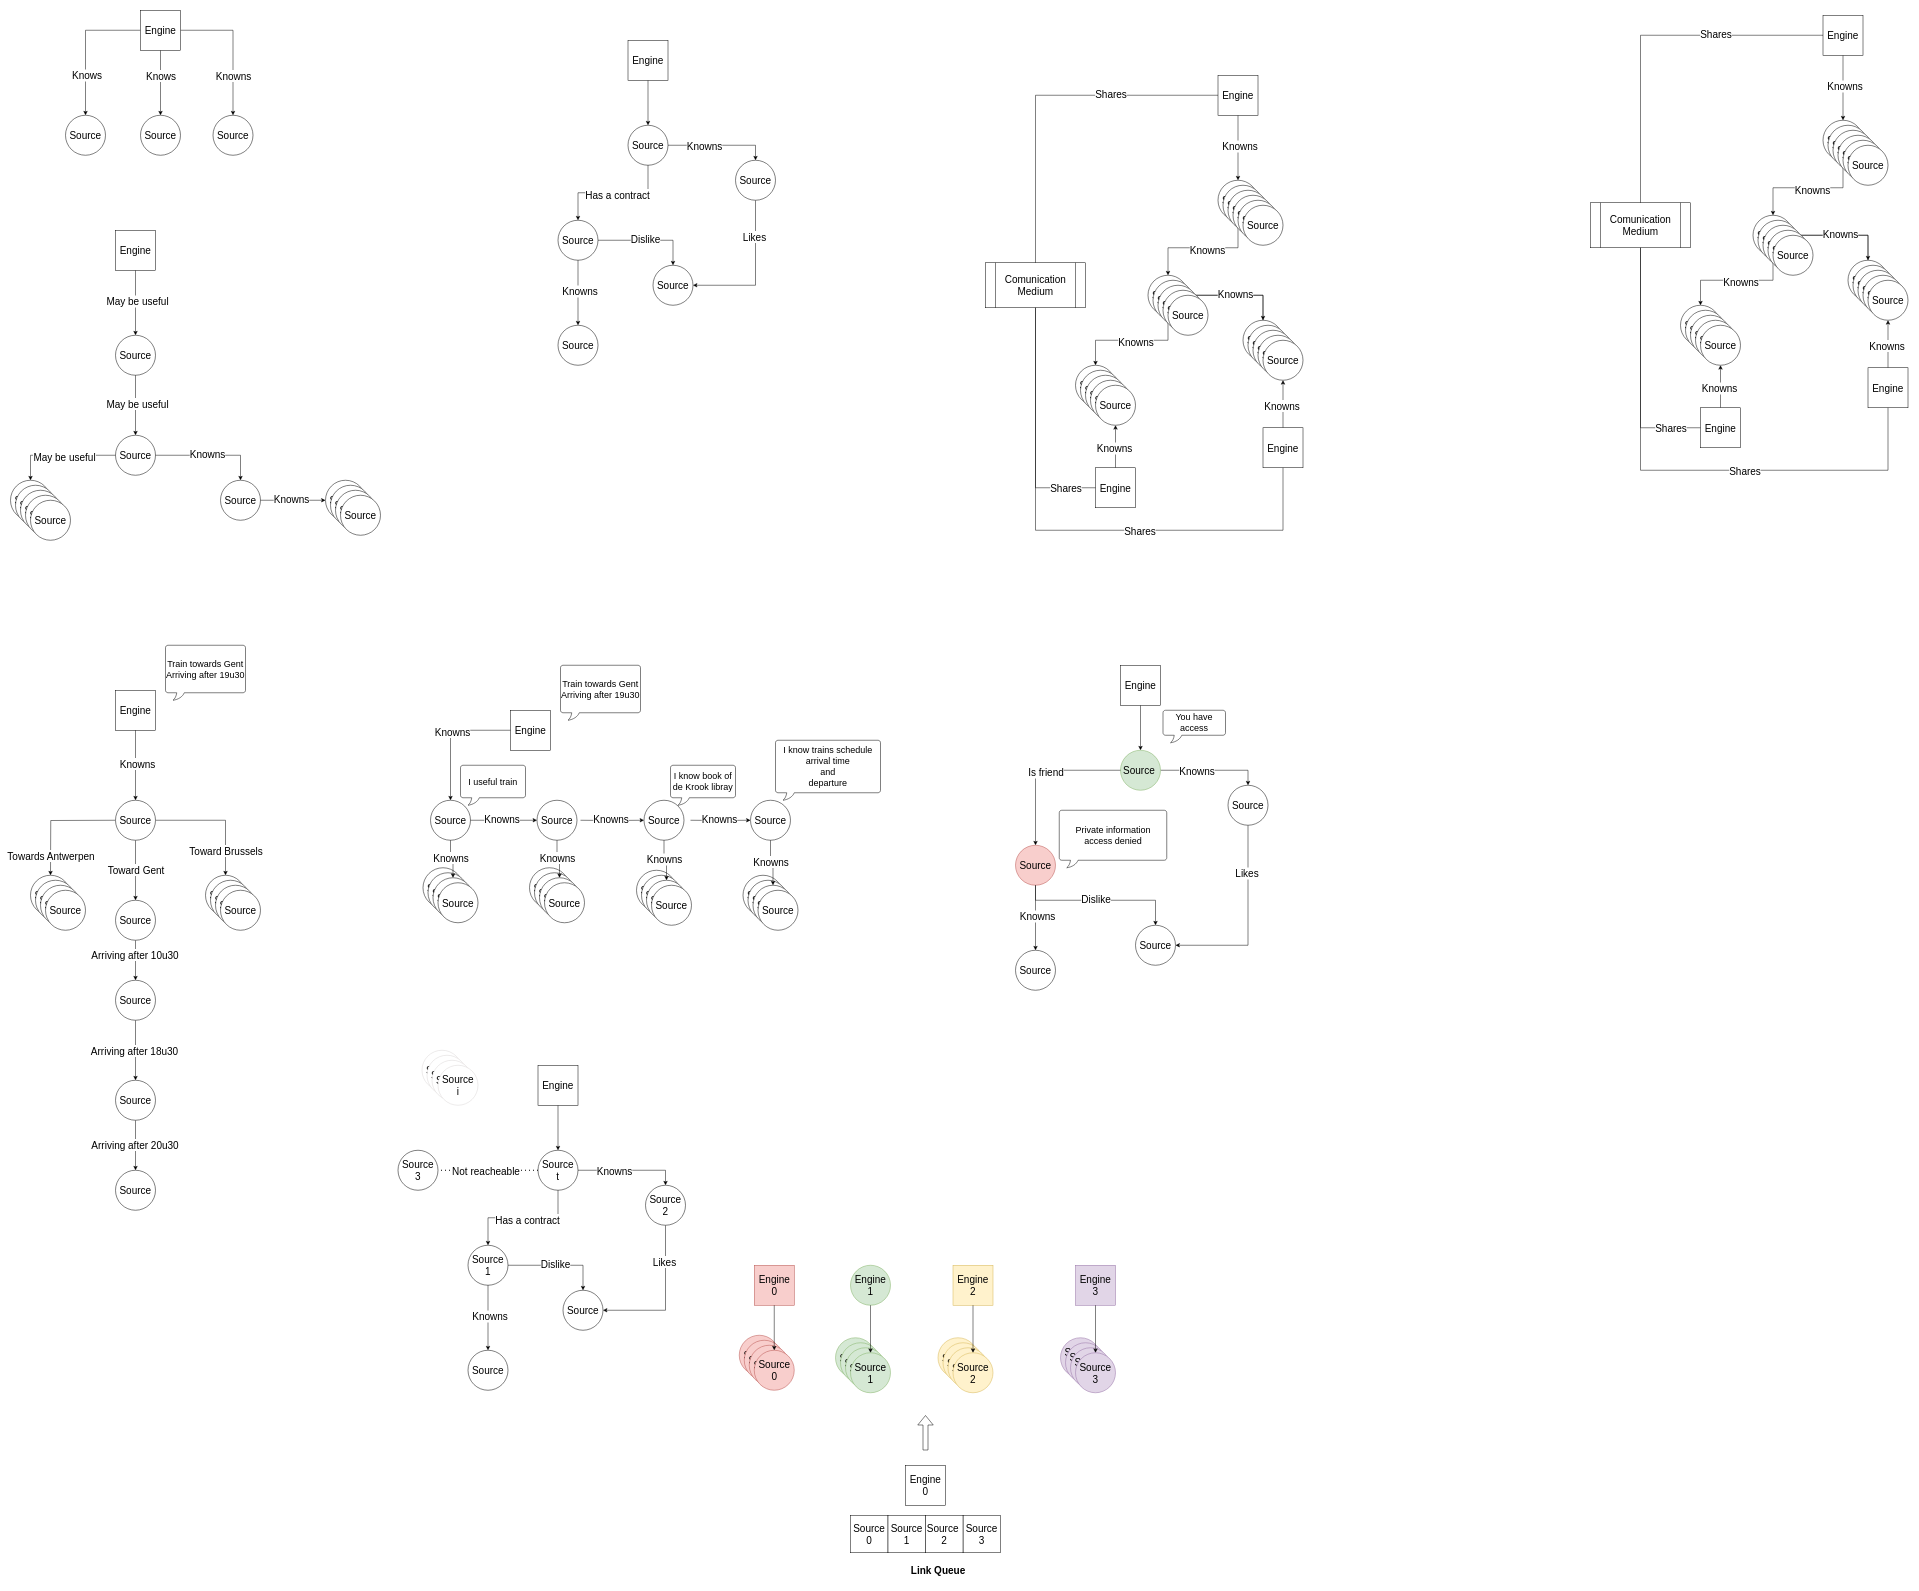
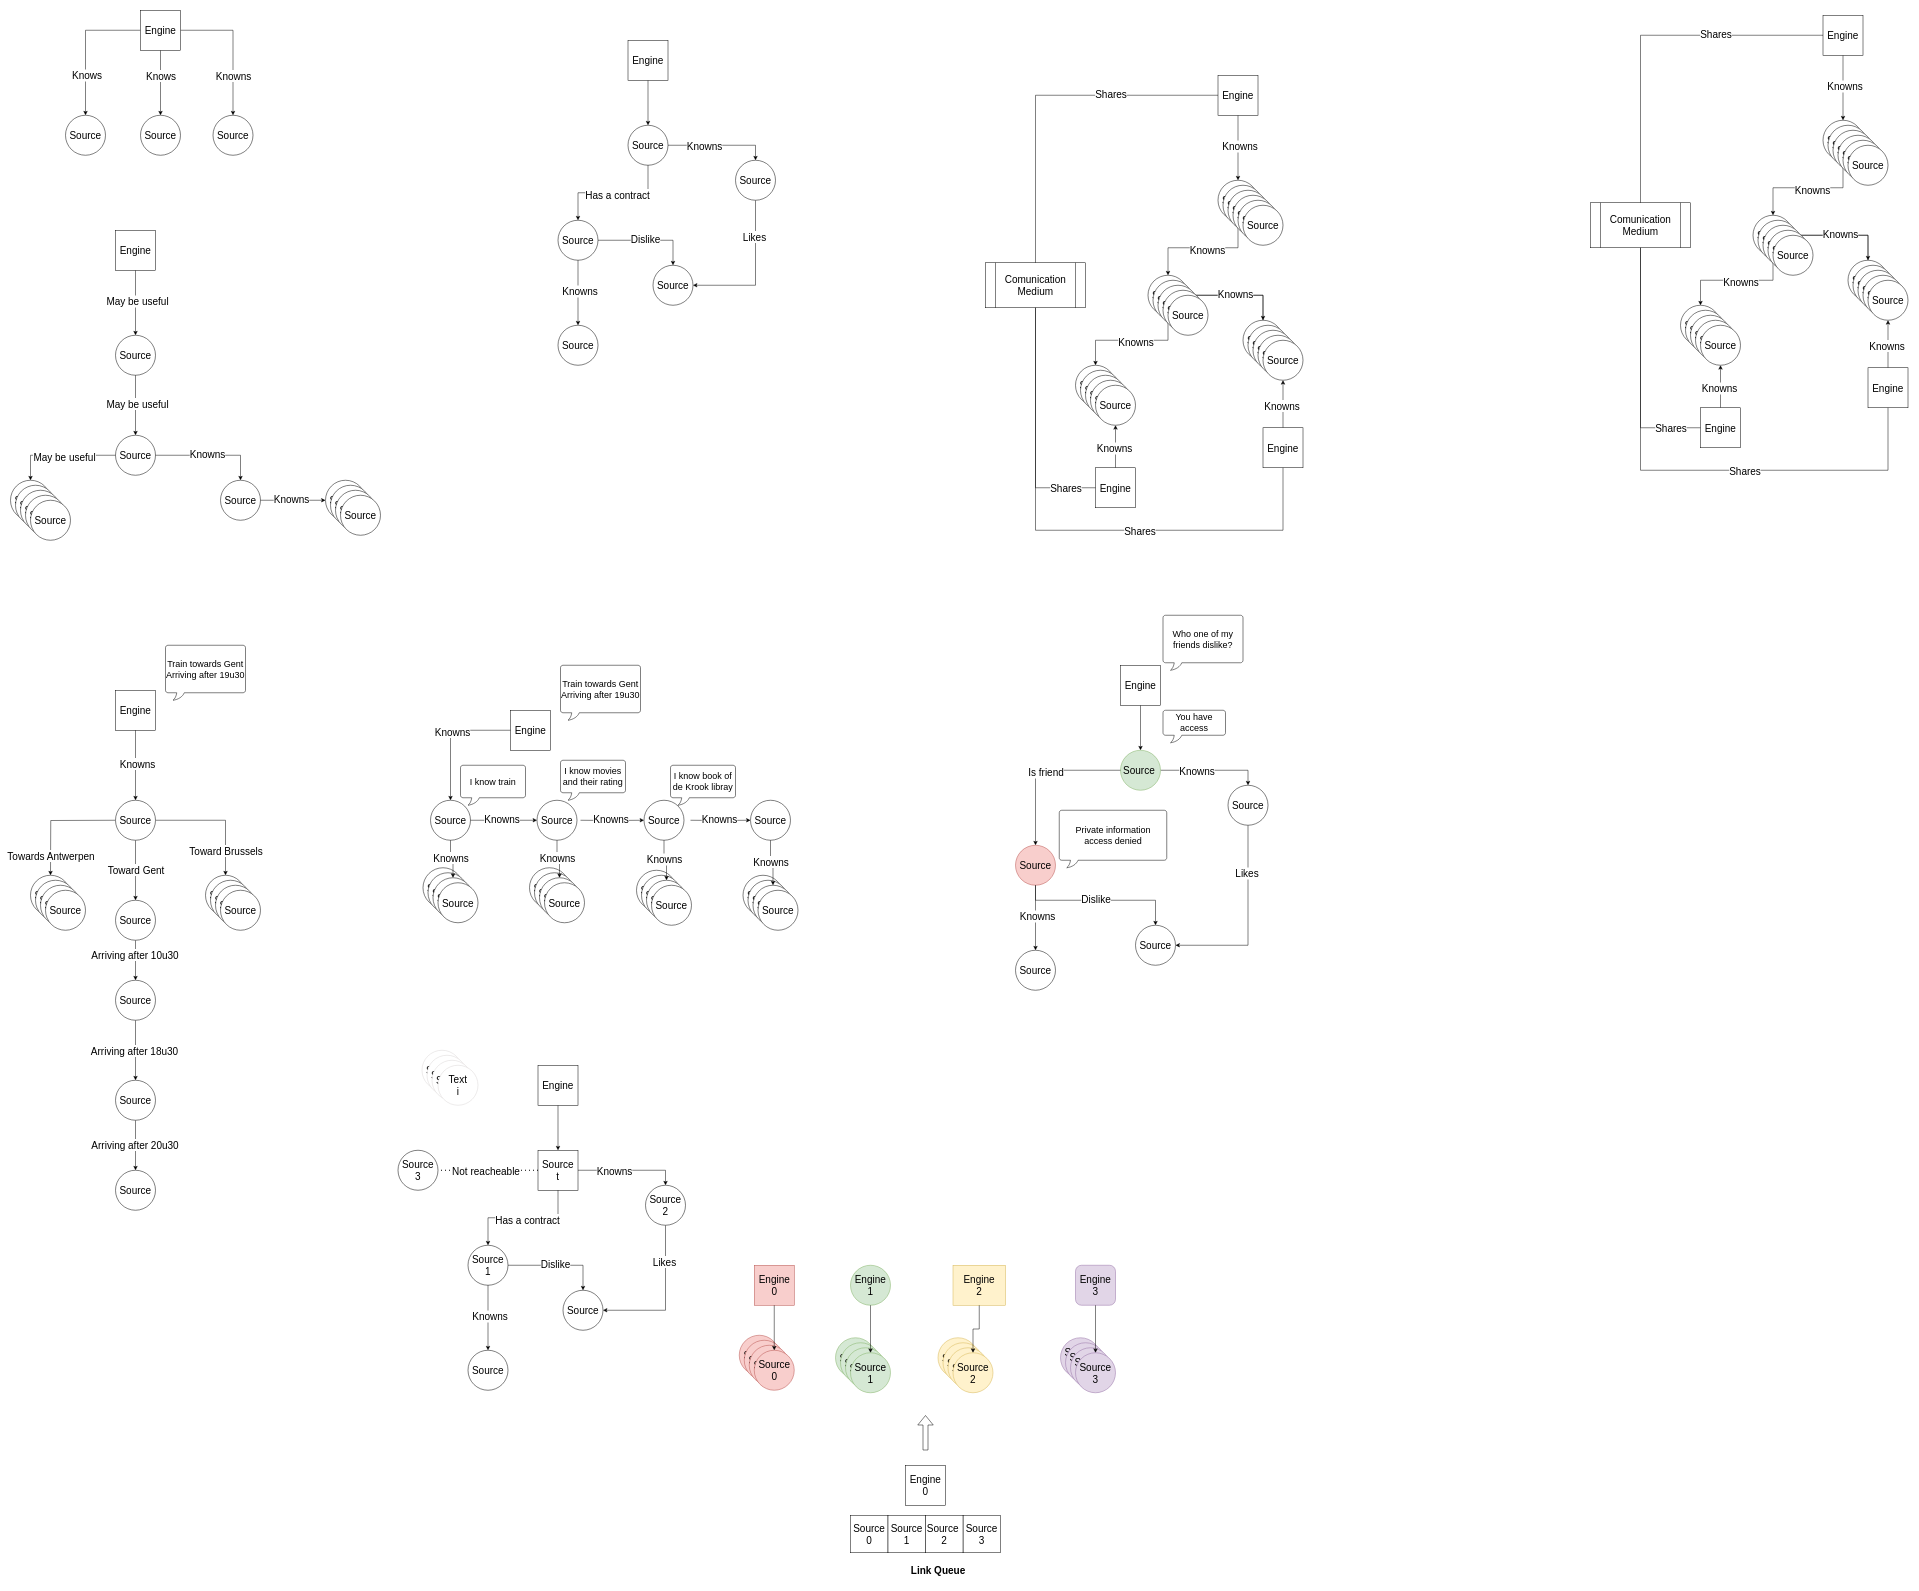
node "Who one of my friends dislike?": added
node "I know trains schedule arrival time and departure": removed
node "I know movies and their rating": added
node "I useful train": label "I useful train" -> "I know train"
node "Source i": label "Source i" -> "Text i"
node "Source t": shape ellipse -> rectangle
node "Engine 2": size 40x40 -> 53x40
node "Engine 3": shape rectangle -> rounded rectangle
